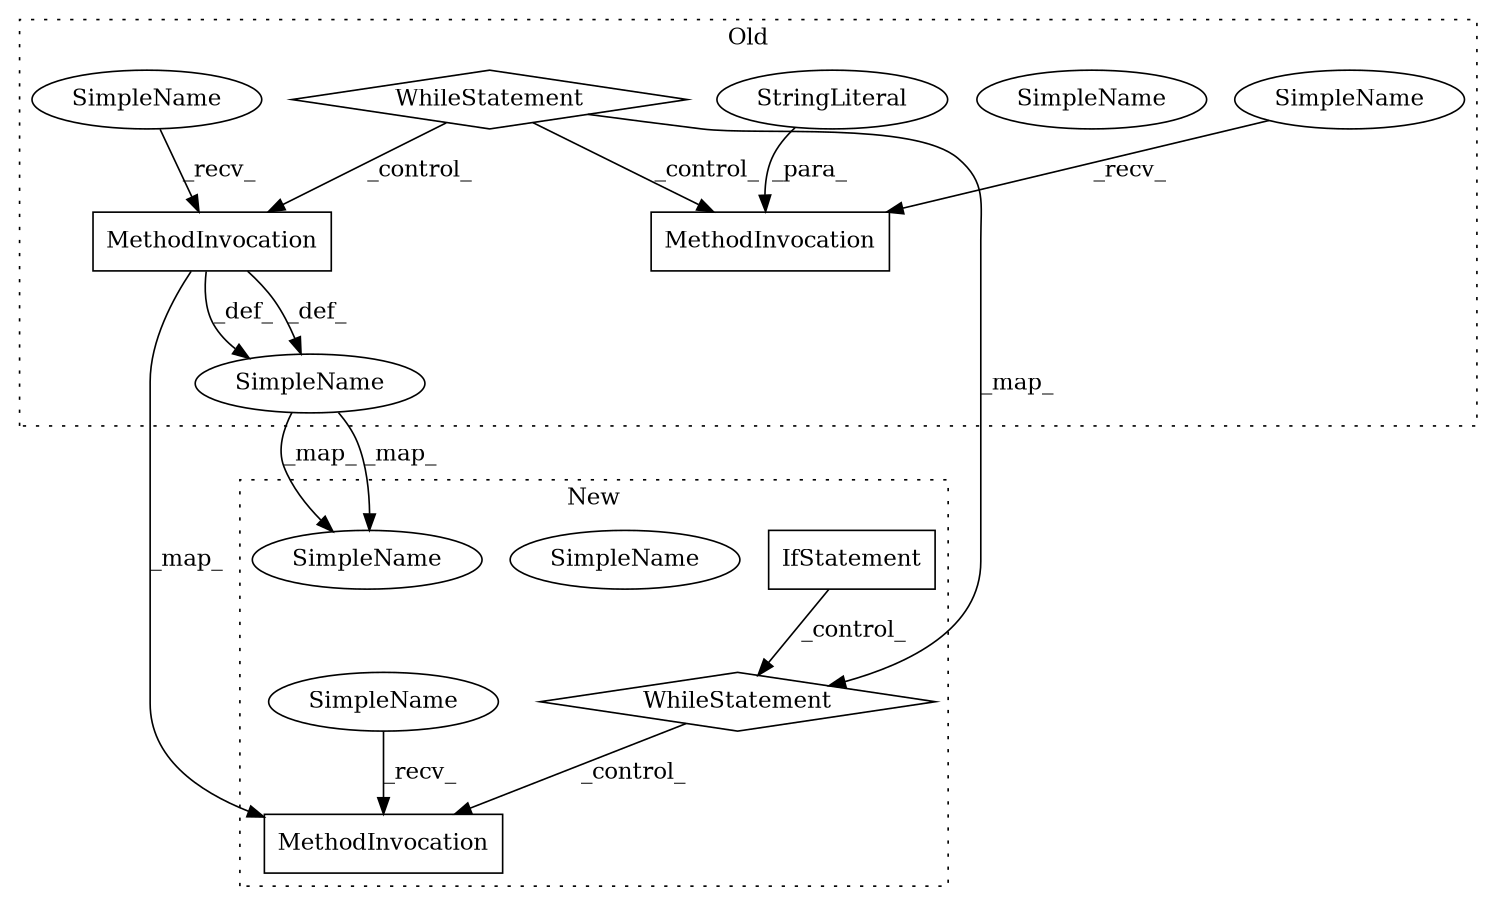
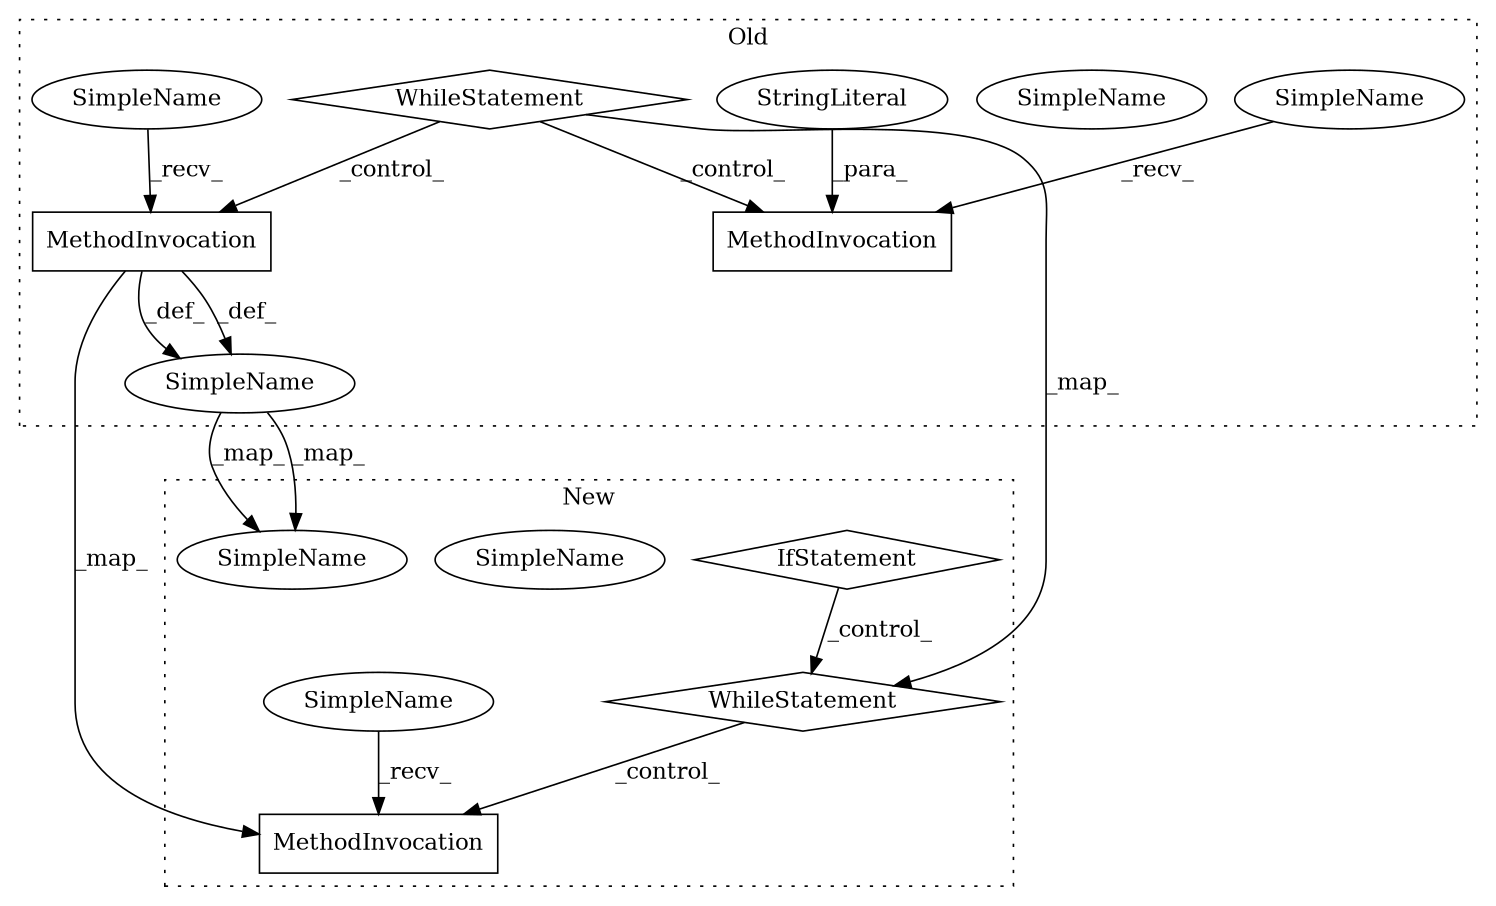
node "IfStatement": shape box -> diamond
